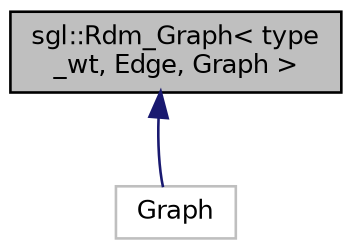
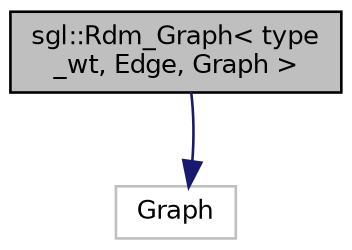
edge "Graph" -> "sgl::Rdm_Graph< type _wt, Edge, Graph >": reversed
